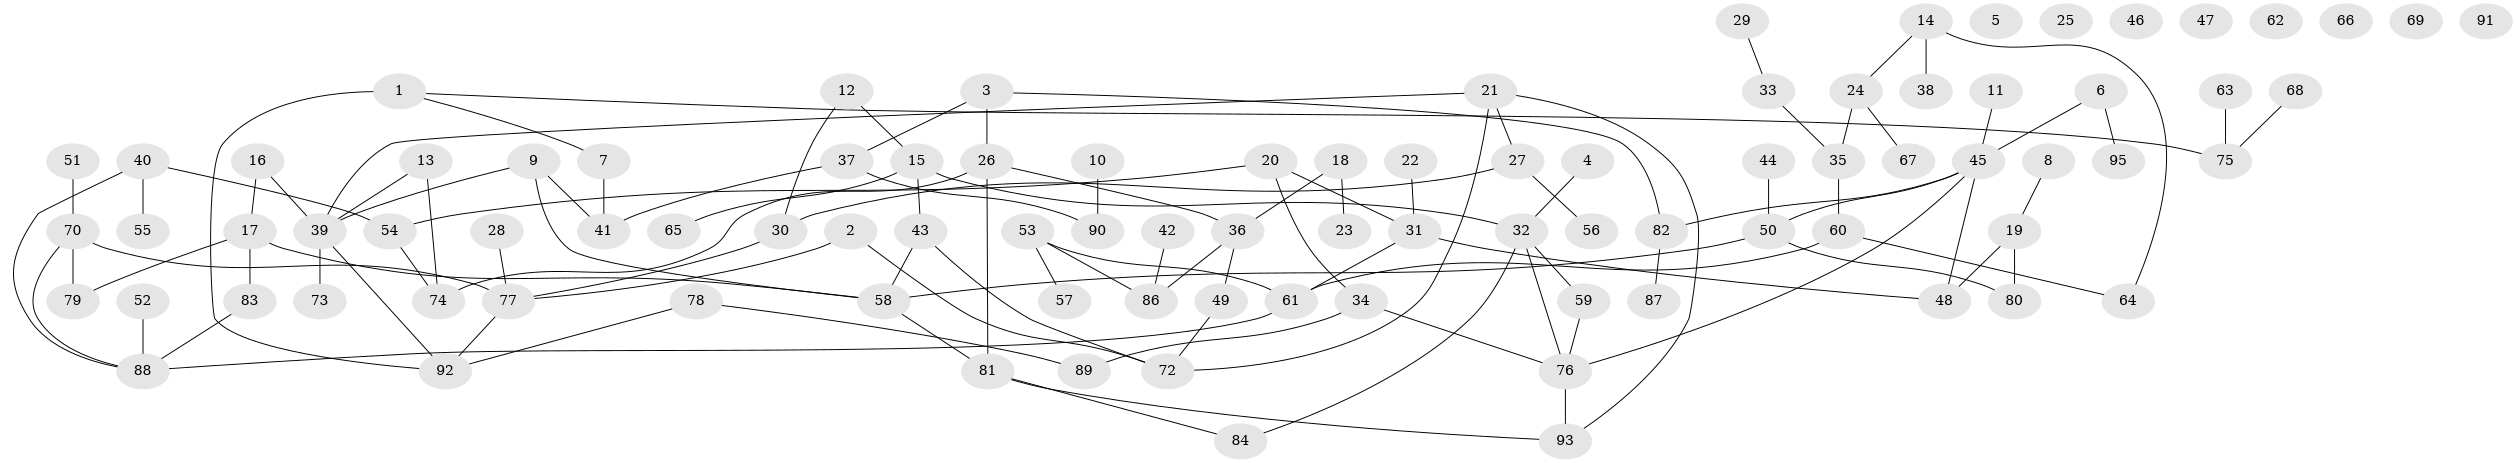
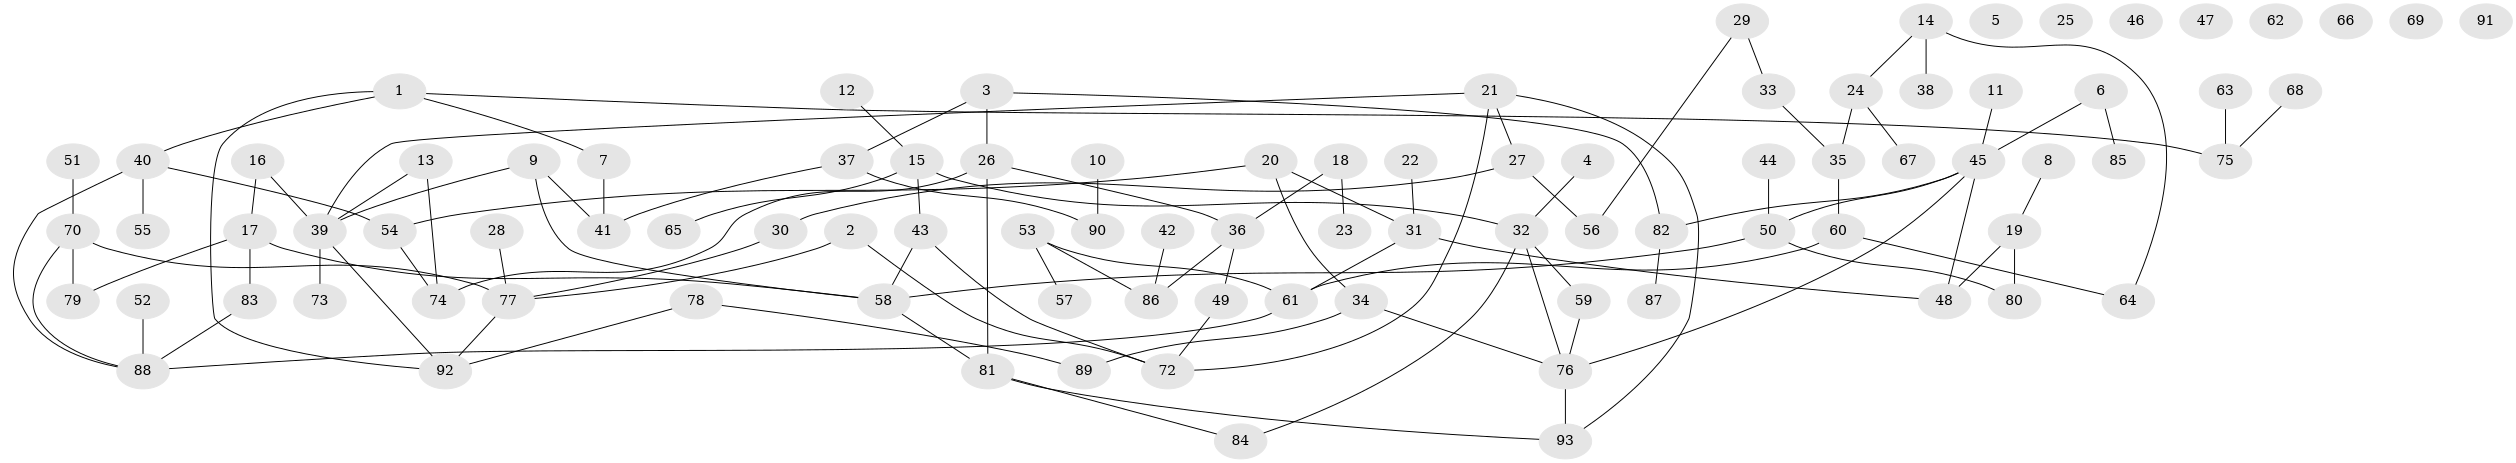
edge "1" -- "40": added
edge "29" -- "56": added
edge "12" -- "30": removed
node "95": label "95" -> "85"
